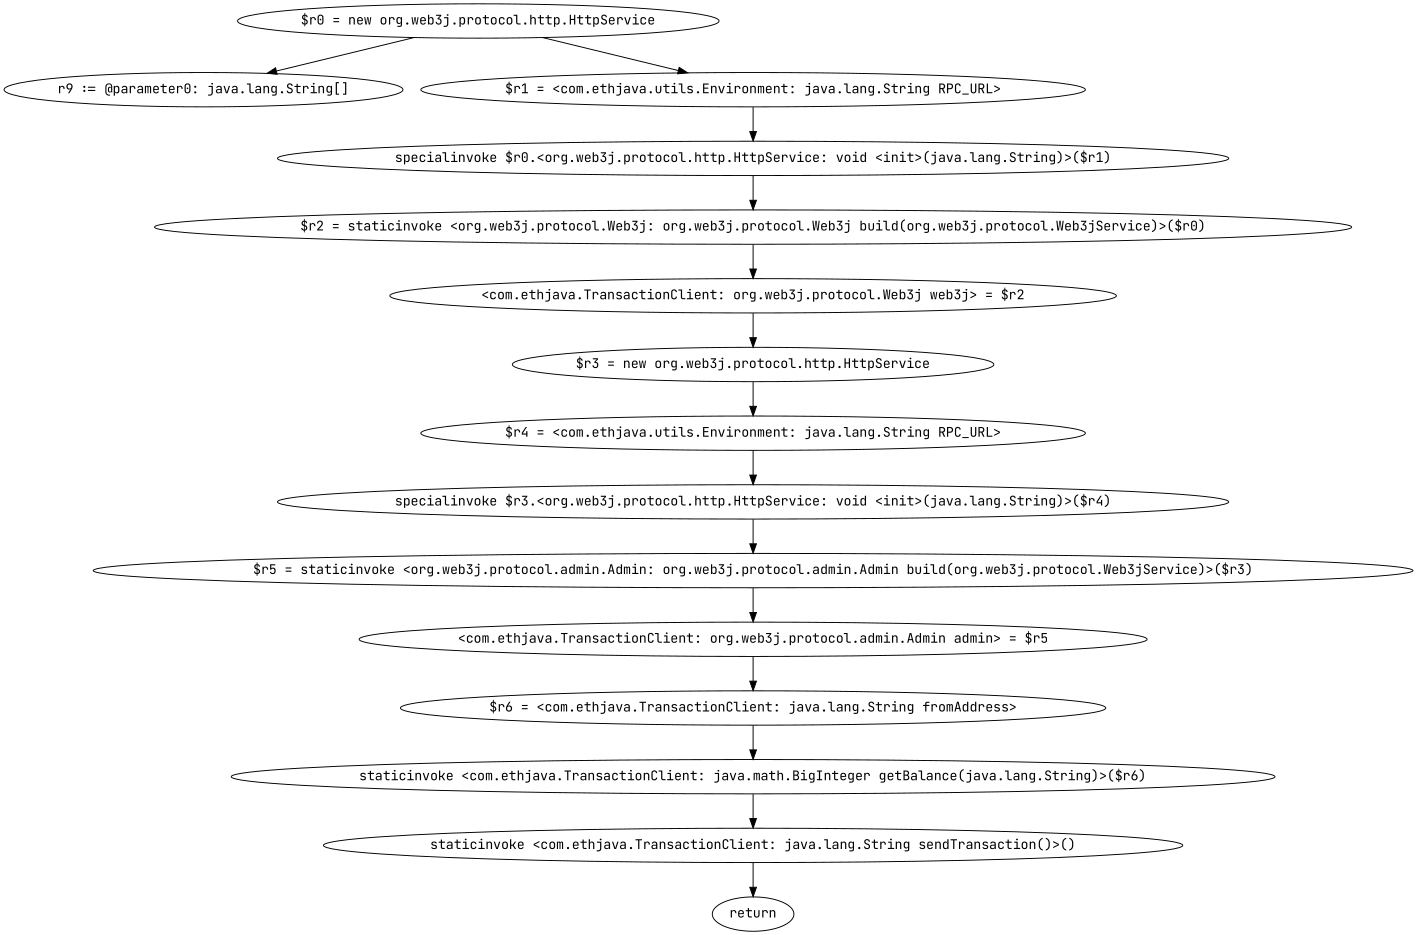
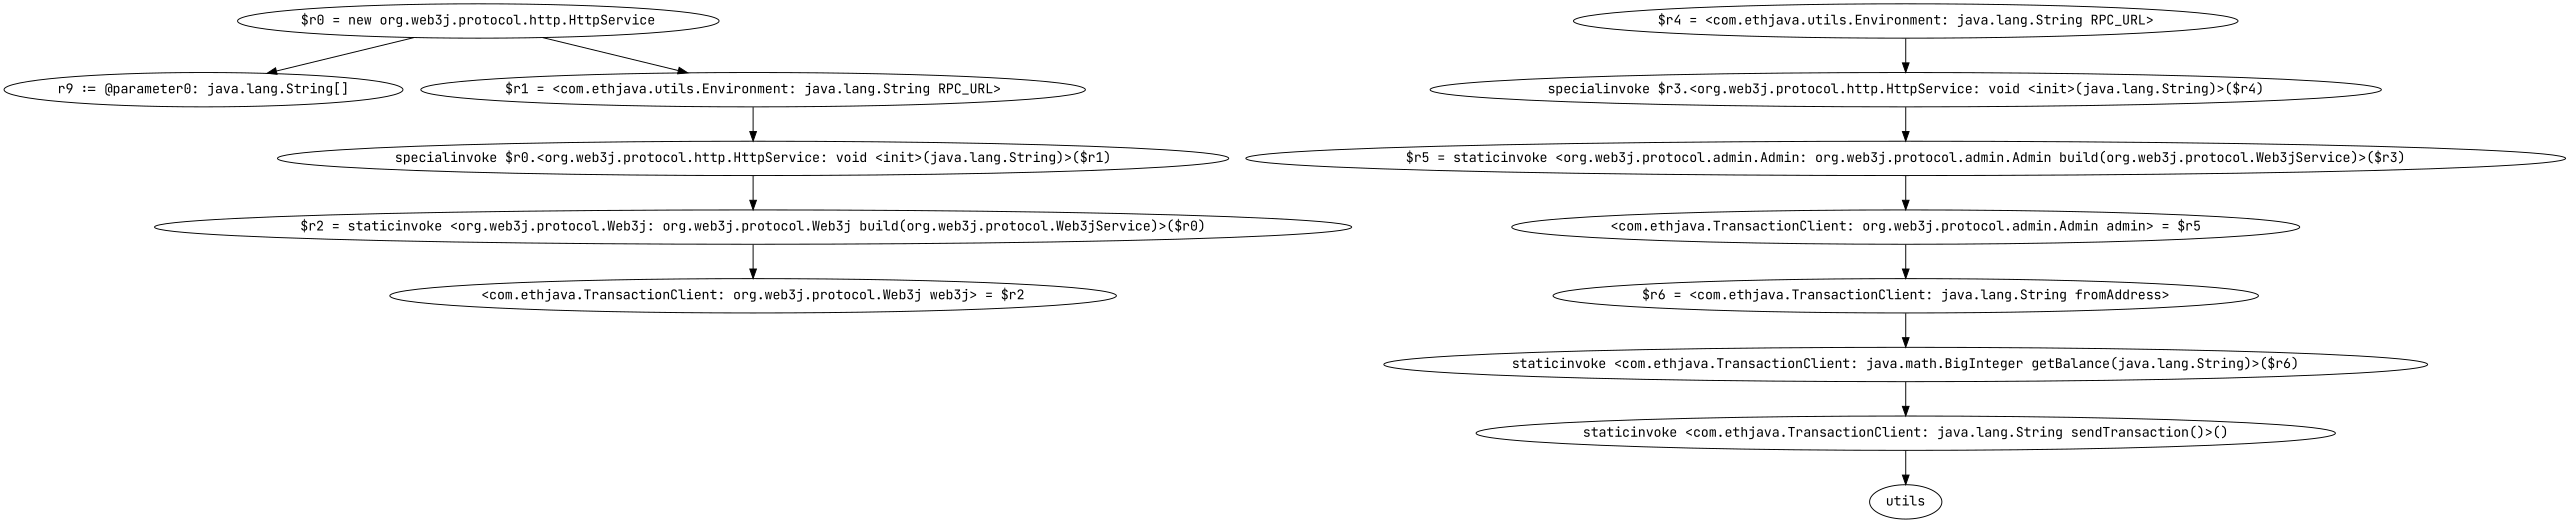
node "$r3 = new org.web3j.protocol.http.HttpService": removed
node "return": label "return" -> "utils"
